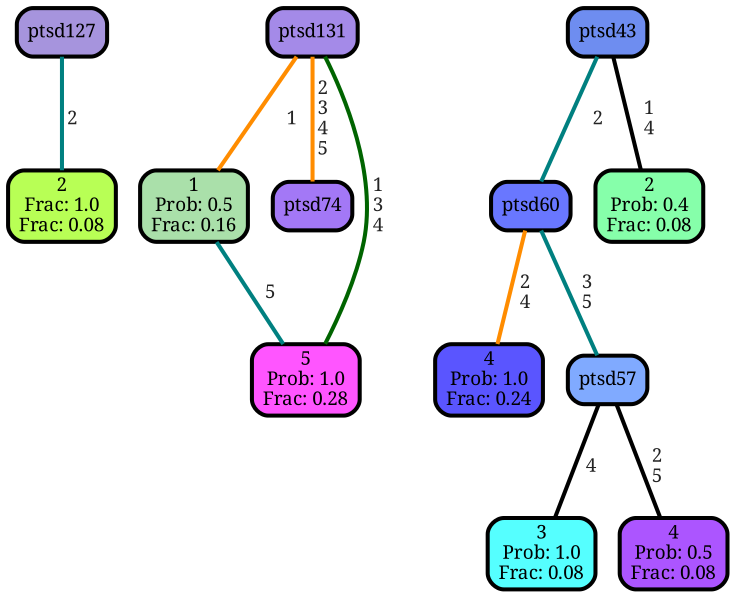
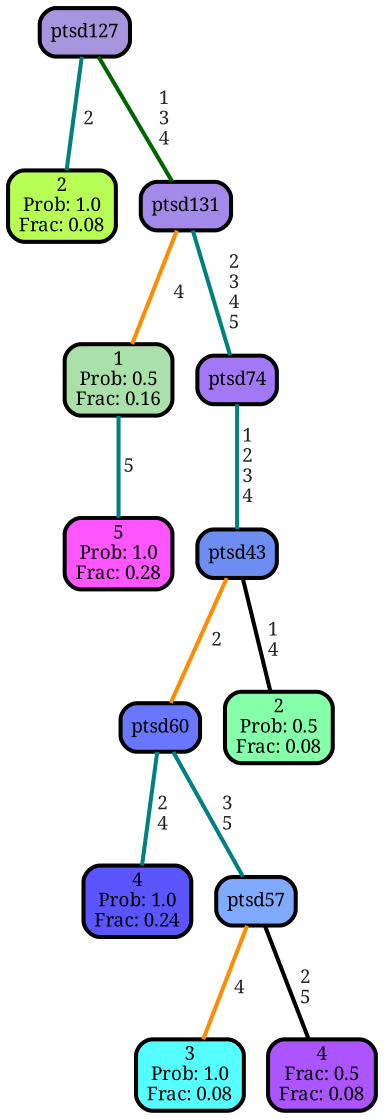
edge "ptsd131" -- "1 Prob: 0.5 Frac: 0.16": label " 1" -> " 4"
edge "ptsd131" -- "ptsd74": color darkorange -> teal
edge "ptsd43" -- "ptsd60": color teal -> darkorange
edge "ptsd131" -- "5 Prob: 1.0 Frac: 0.28": now "ptsd131" -- "ptsd127"
node "2 Frac: 1.0 Frac: 0.08": label "2 Frac: 1.0 Frac: 0.08" -> "2 Prob: 1.0 Frac: 0.08"
node "2 Prob: 0.4 Frac: 0.08": label "2 Prob: 0.4 Frac: 0.08" -> "2 Prob: 0.5 Frac: 0.08"
edge "ptsd60" -- "4 Prob: 1.0 Frac: 0.24": color darkorange -> teal
edge "ptsd57" -- "3 Prob: 1.0 Frac: 0.08": color black -> darkorange
edge "ptsd74" -- "ptsd43": added, label "1 2 3 4"
node "4 Prob: 0.5 Frac: 0.08": label "4 Prob: 0.5 Frac: 0.08" -> "4 Frac: 0.5 Frac: 0.08"
